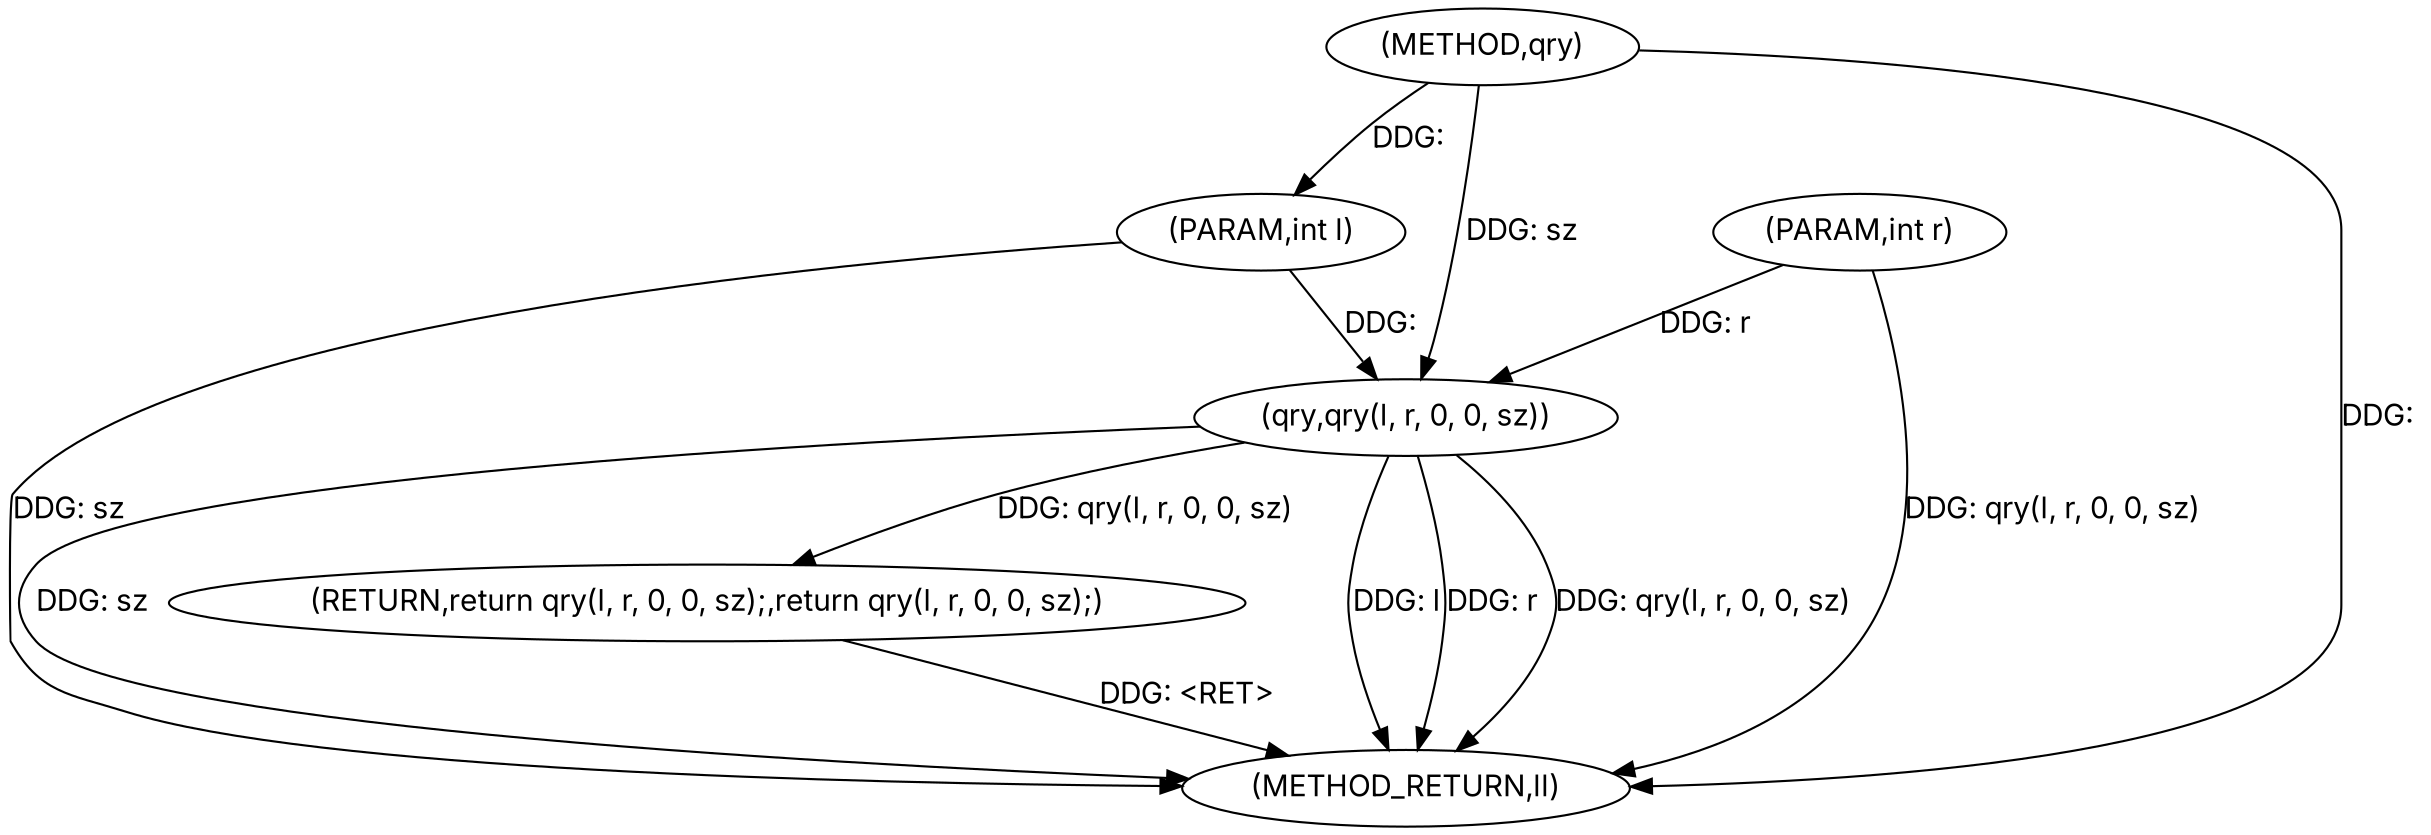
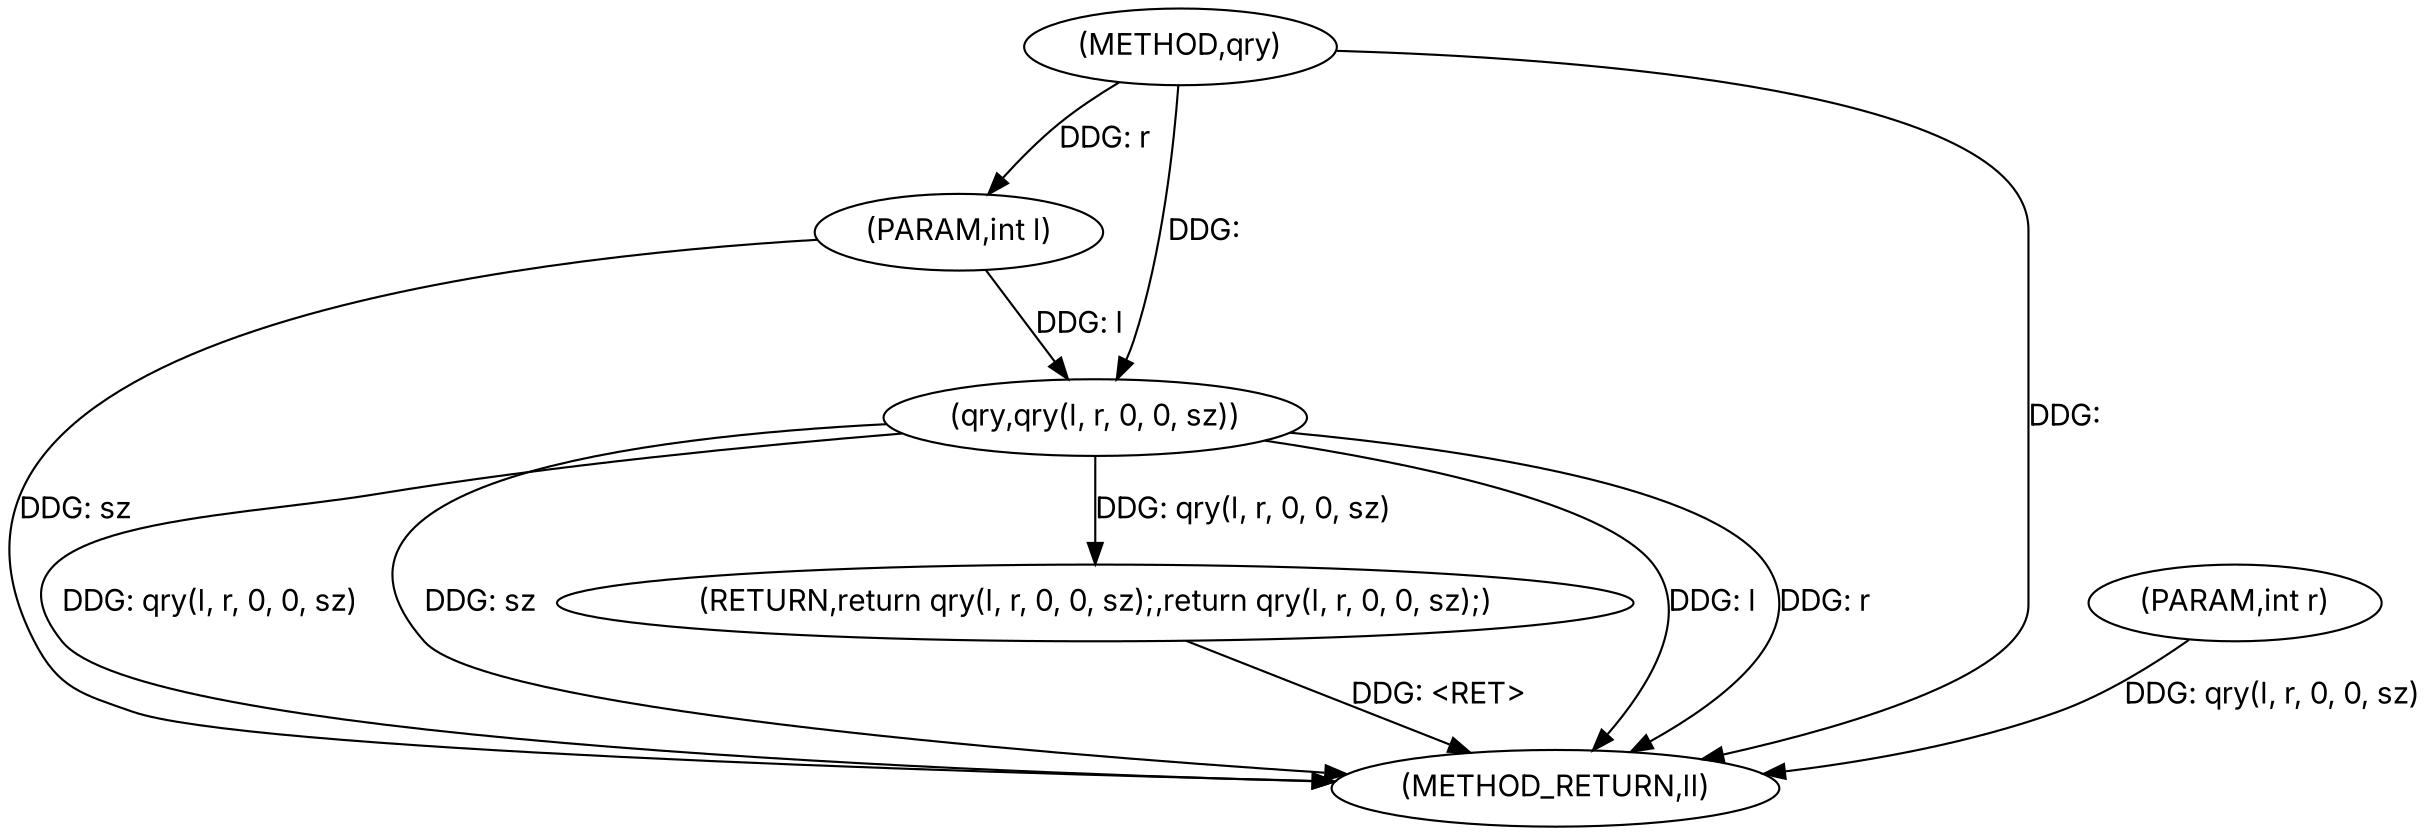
edge "(METHOD,qry)" -> "(PARAM,int l)": label "DDG: " -> "DDG: r"
edge "(METHOD,qry)" -> "(qry,qry(l, r, 0, 0, sz))": label "DDG: sz" -> "DDG: "
edge "(PARAM,int r)" -> "(qry,qry(l, r, 0, 0, sz))": removed, label "DDG: r"
edge "(PARAM,int l)" -> "(qry,qry(l, r, 0, 0, sz))": label "DDG: " -> "DDG: l"
